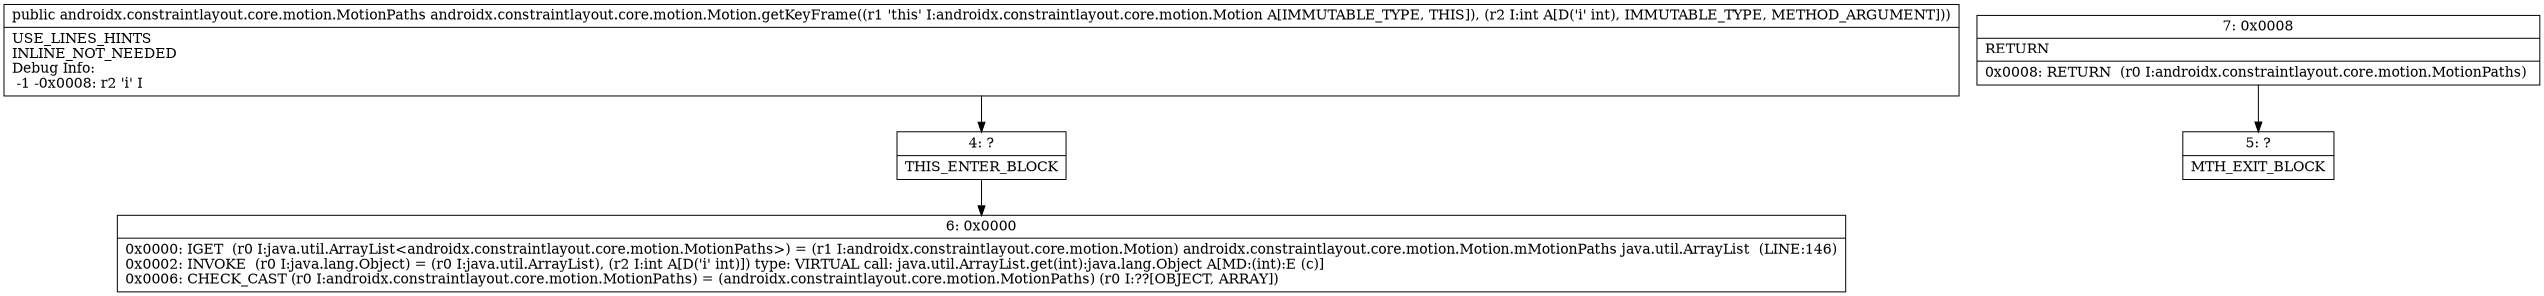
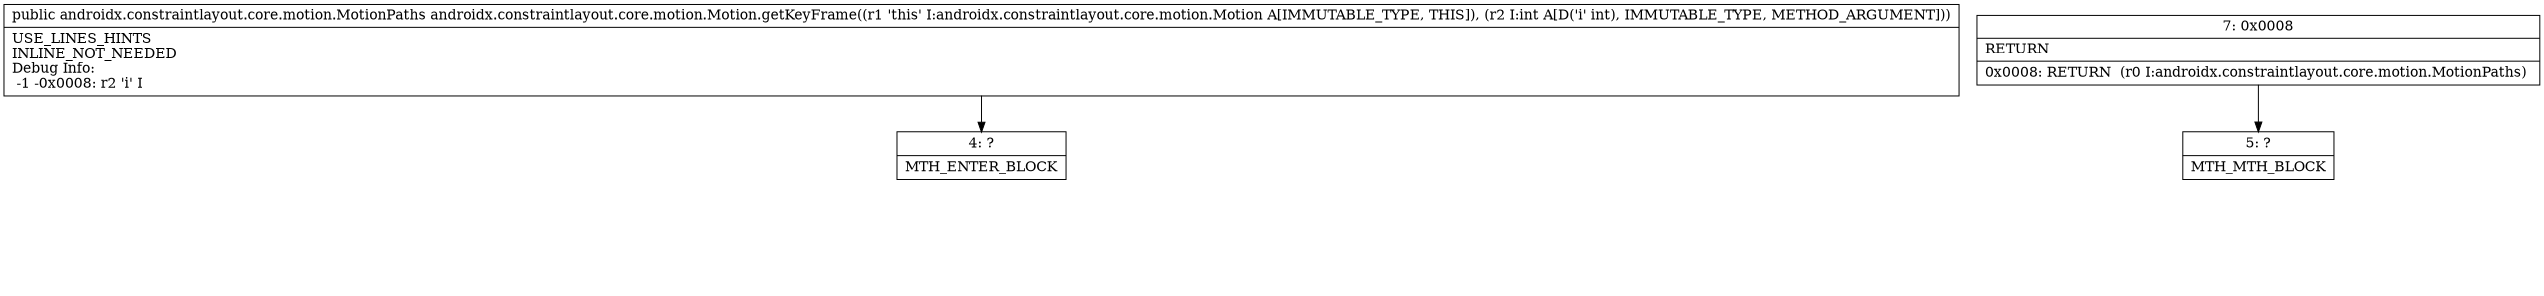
node "4: ?": text "THIS_ENTER_BLOCK" -> "MTH_ENTER_BLOCK"
node "5: ?": text "MTH_EXIT_BLOCK" -> "MTH_MTH_BLOCK"
node "6: 0x0000": removed
